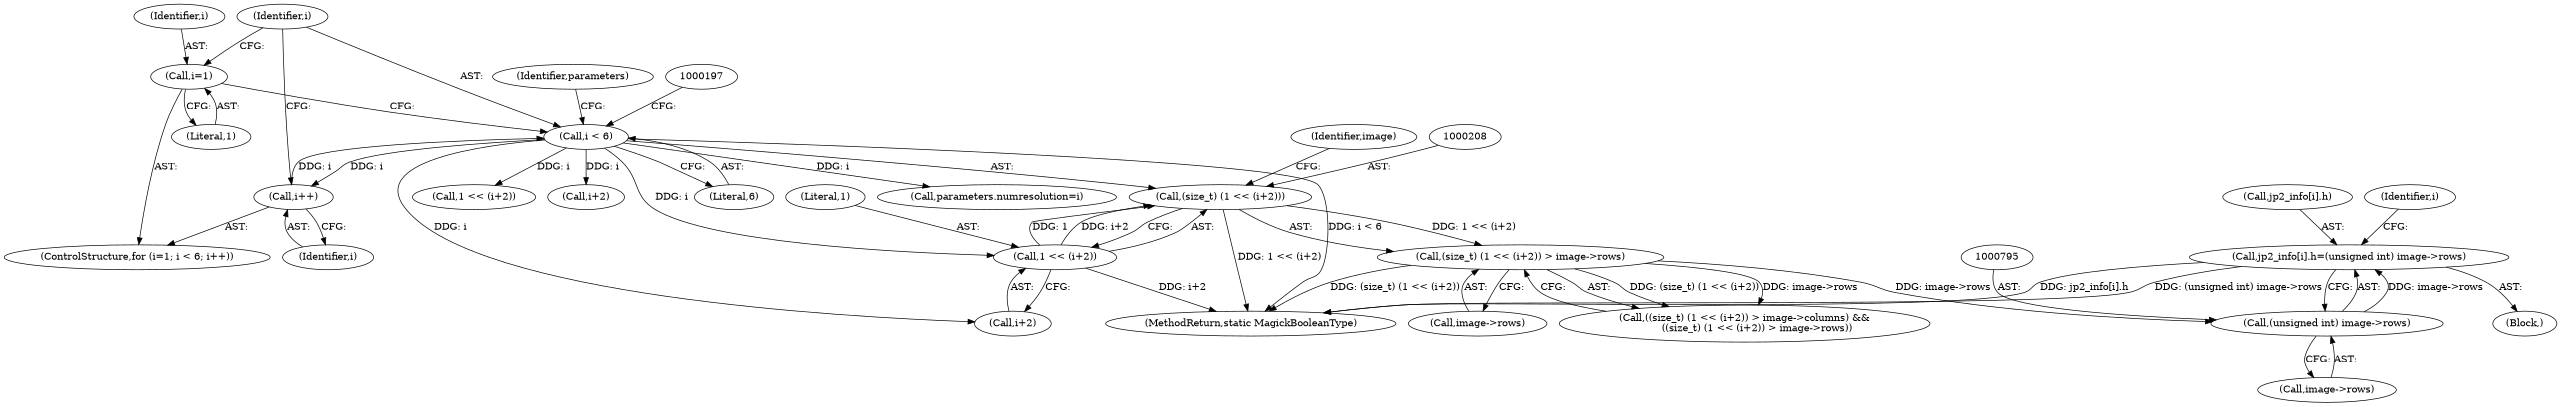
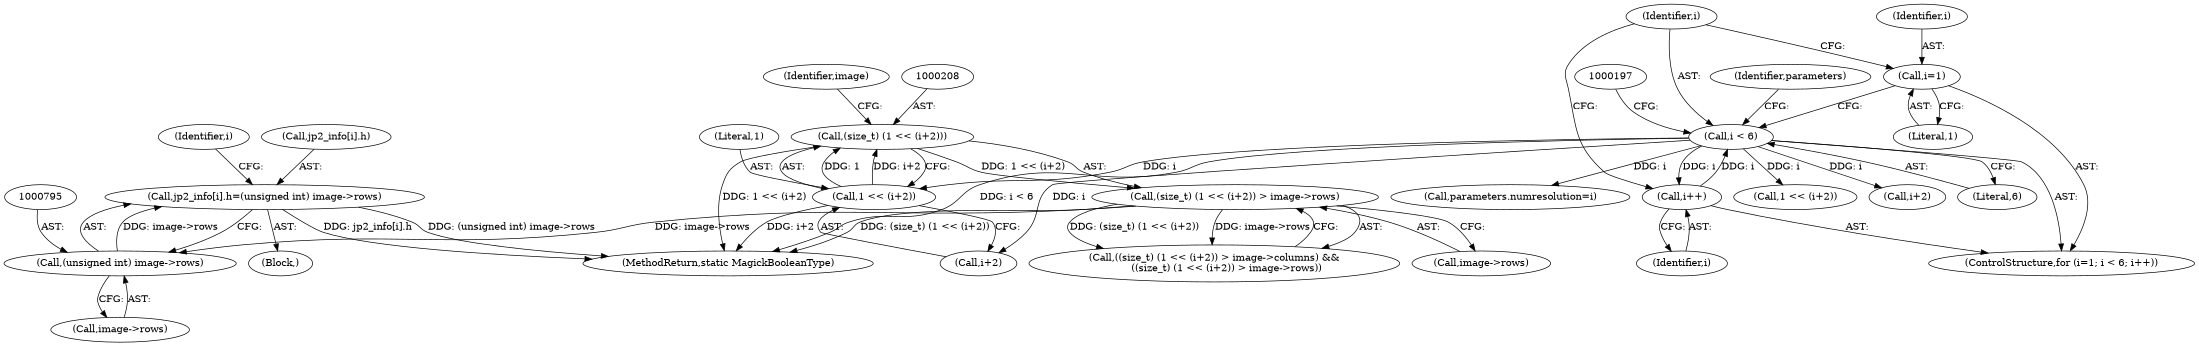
edge "(Call,i < 6)" -> "(Call,(size_t) (1 << (i+2)))": now "(Call,i < 6)" -> "(ControlStructure,for (i=1; i < 6; i++))"
